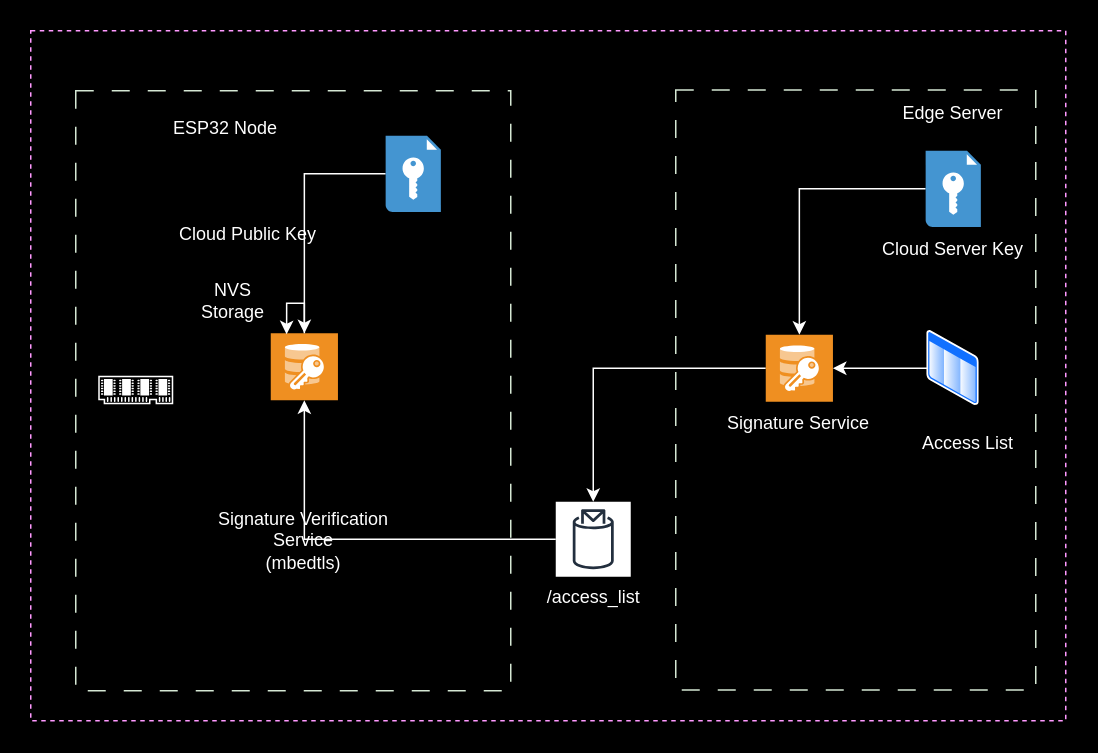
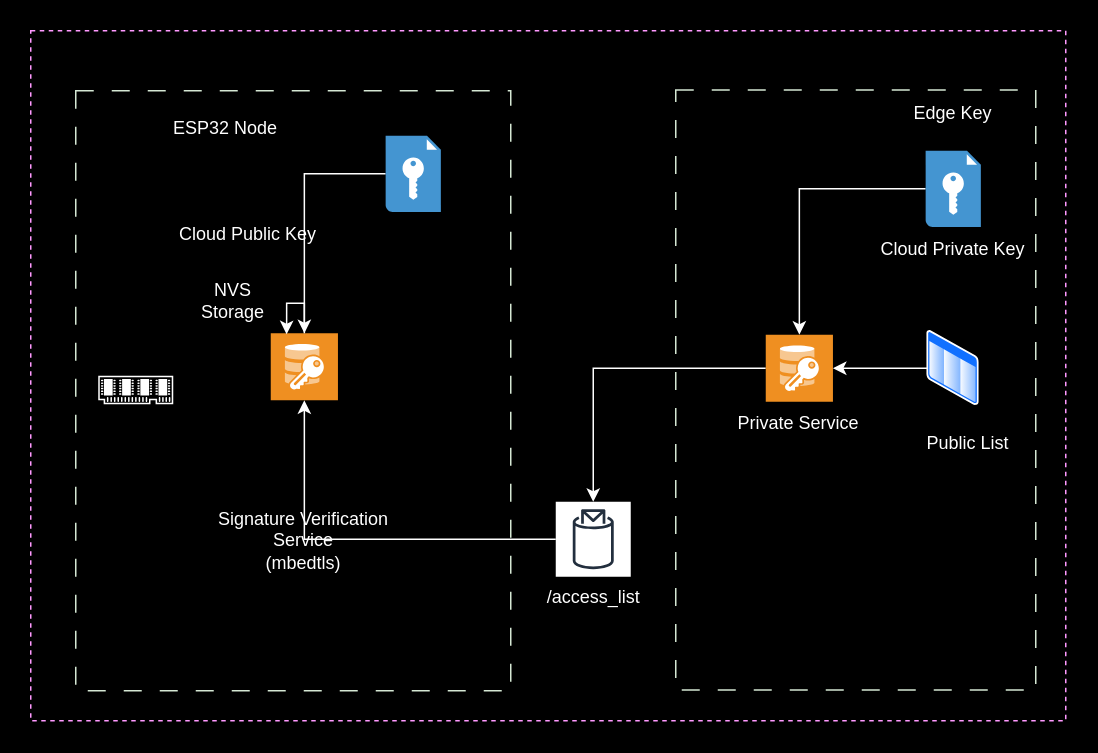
node "Edge Server": label "Edge Server" -> "Edge Key"
node "Cloud Server Key": label "Cloud Server Key" -> "Cloud Private Key"
node "Signature Service": label "Signature Service" -> "Private Service"
node "Access List": label "Access List" -> "Public List"
